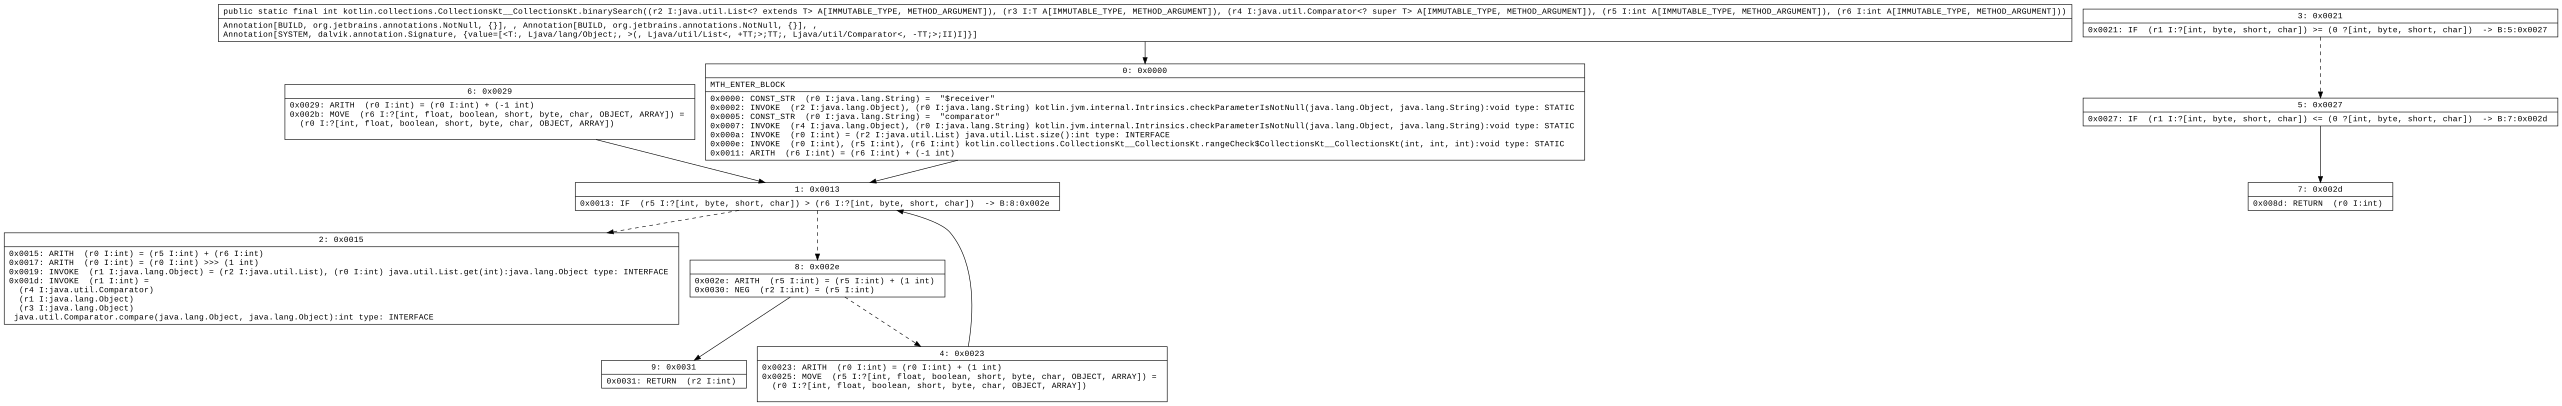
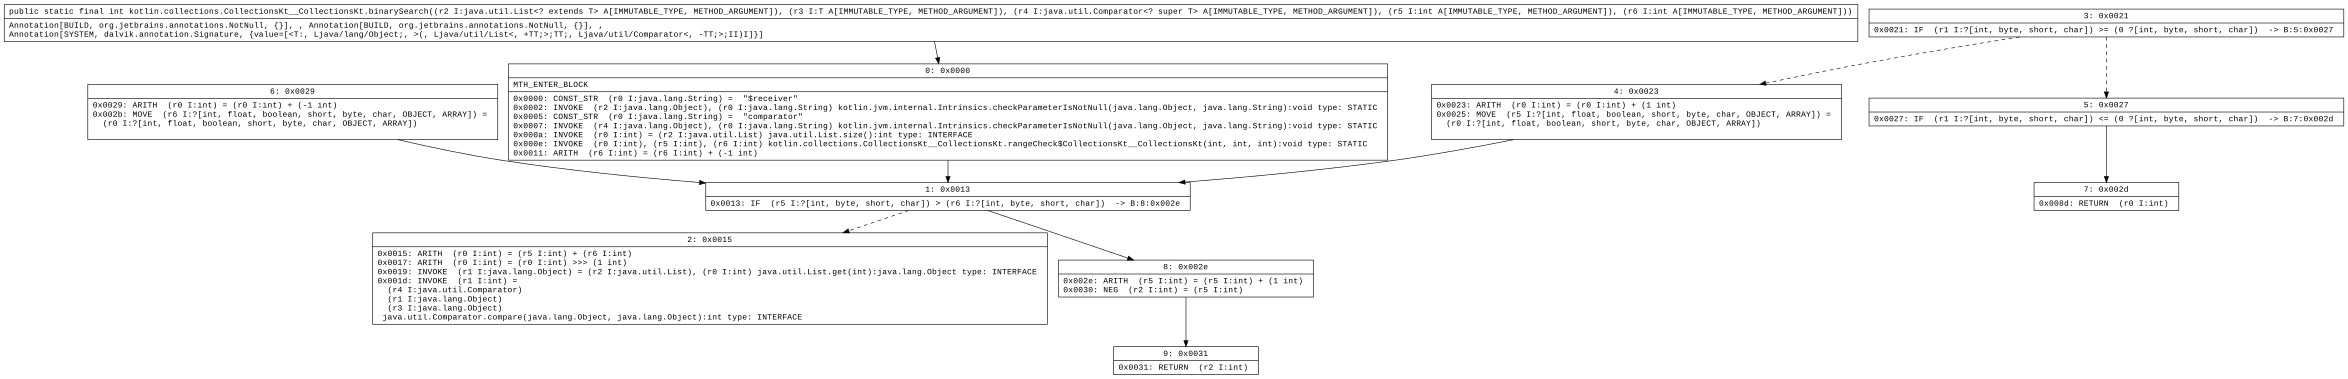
edge "1: 0x0013" -> "8: 0x002e": style dashed -> solid
edge "8: 0x002e" -> "4: 0x0023": now "3: 0x0021" -> "4: 0x0023"
